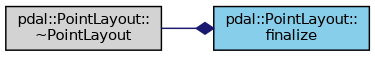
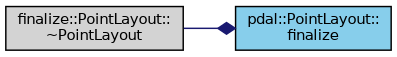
node "pdal::PointLayout:: ~PointLayout": label "pdal::PointLayout:: ~PointLayout" -> "finalize::PointLayout:: ~PointLayout"
